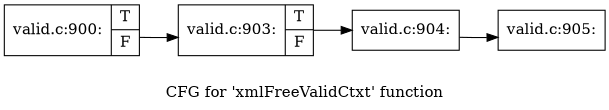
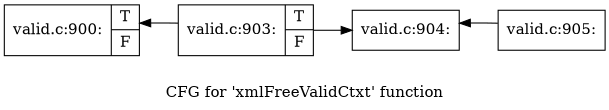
edge "valid.c:900:" -> "valid.c:903:": reversed
edge "valid.c:904:" -> "valid.c:905:": reversed
